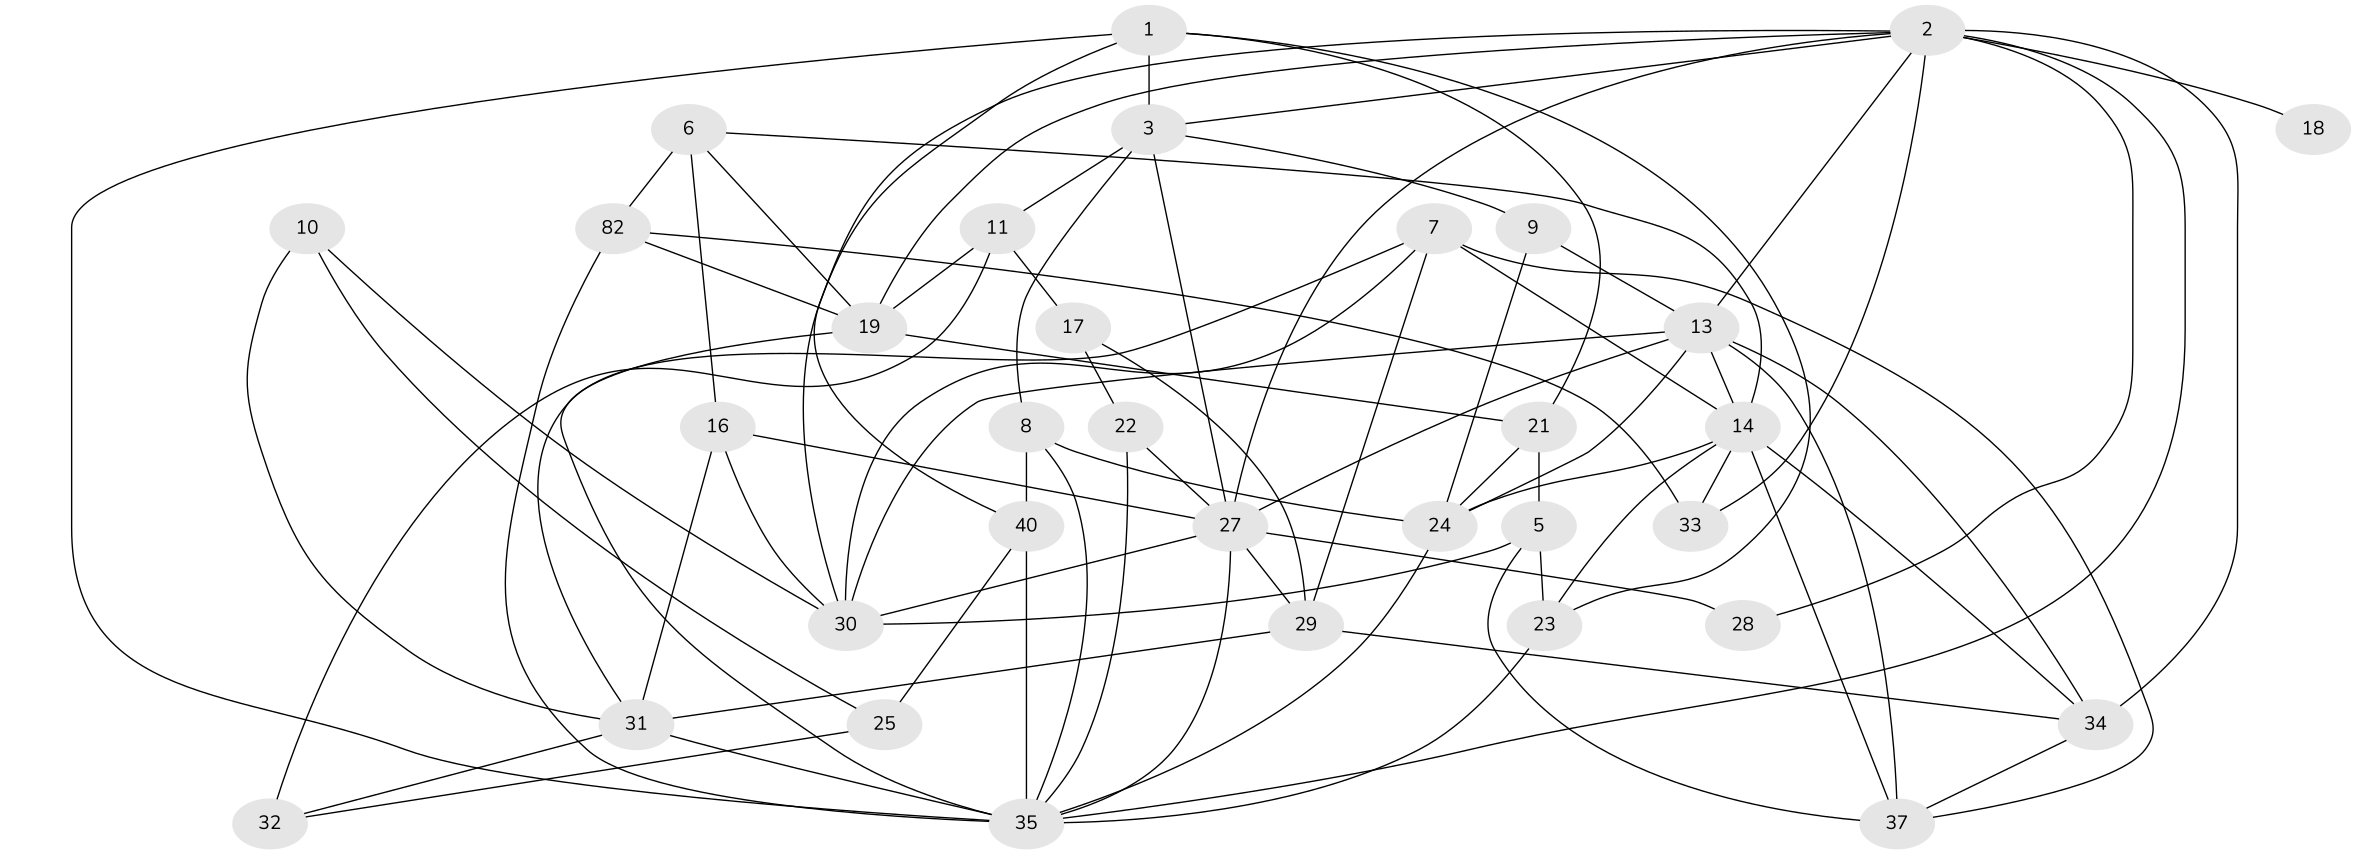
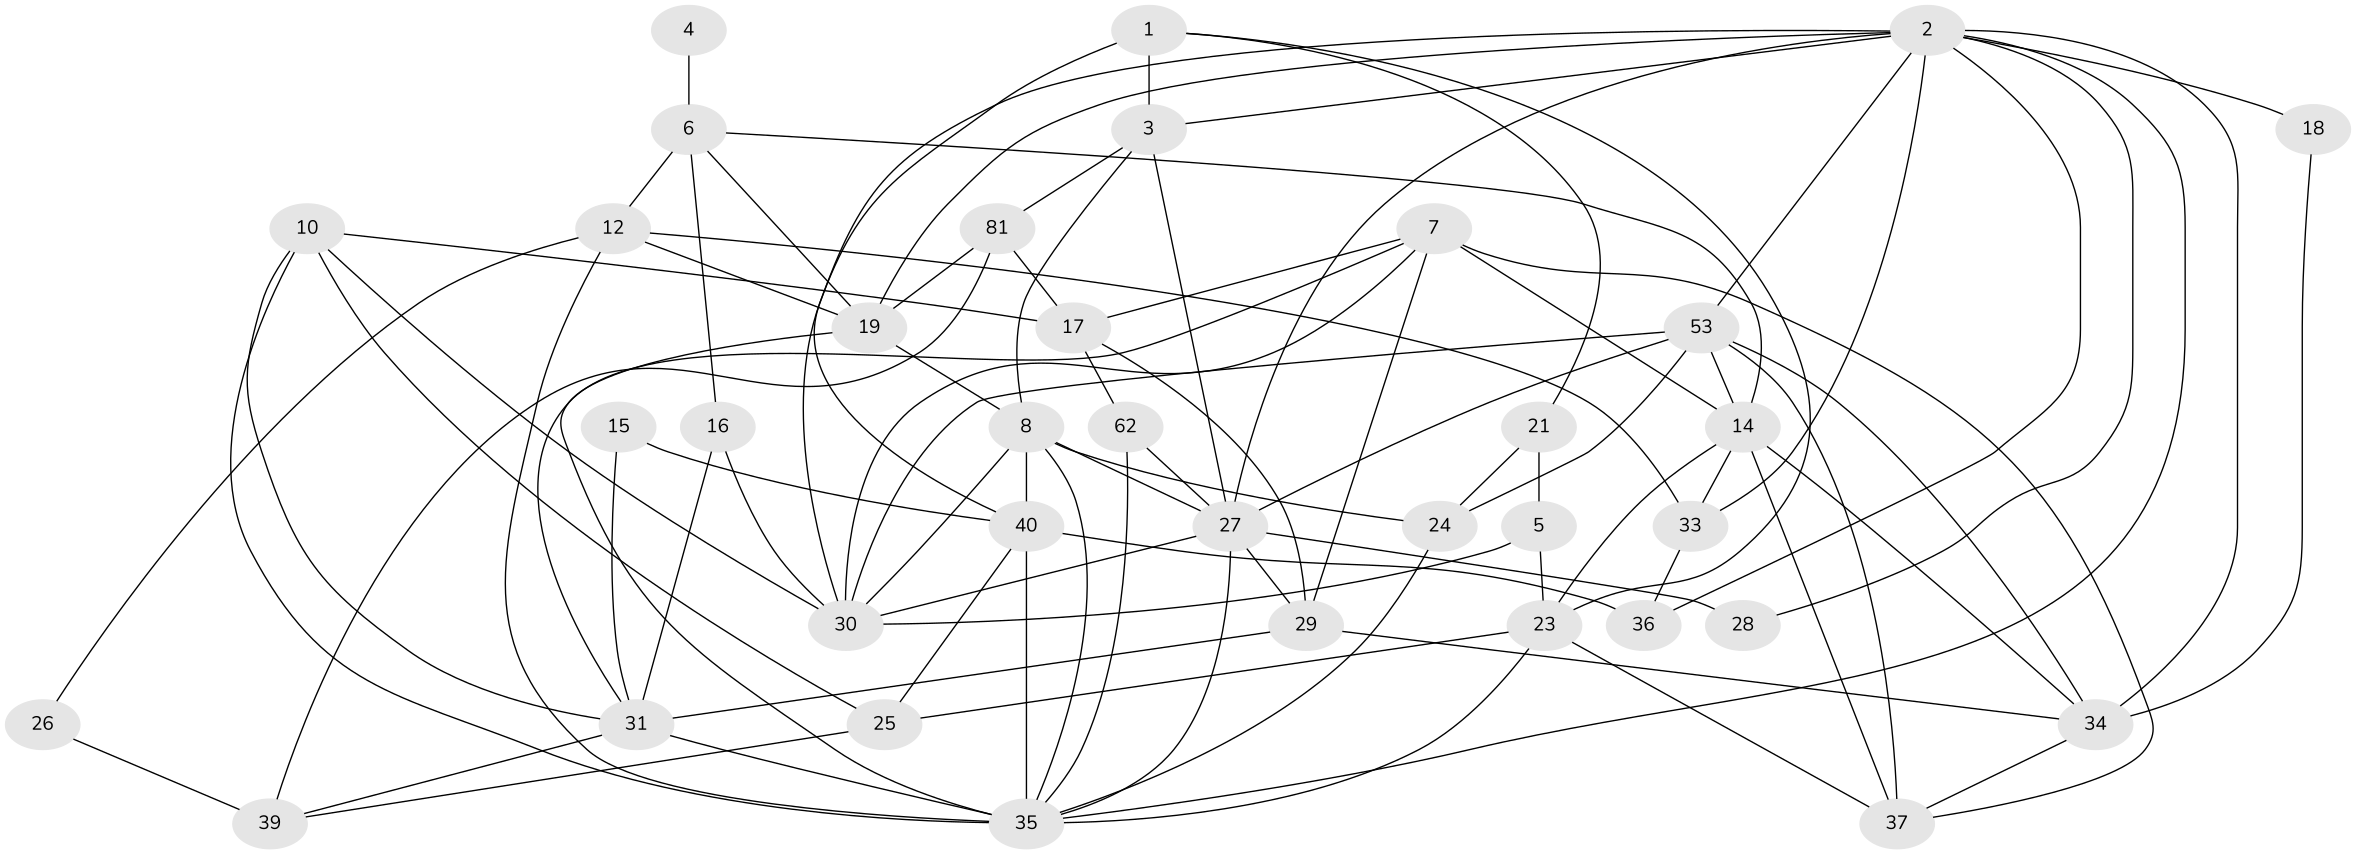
node "4": added
node "82": label "82" -> "12"
node "11": label "11" -> "81"
node "9": removed
edge "10" -- "17": added
edge "7" -- "17": added
node "13": label "13" -> "53"
edge "1" -- "35": now "10" -- "35"
edge "19" -- "21": now "19" -- "8"
node "15": added
node "22": label "22" -> "62"
edge "14" -- "24": removed
edge "16" -- "27": now "8" -- "27"
edge "18" -- "34": added
edge "8" -- "30": added
node "36": added
edge "23" -- "25": added
node "26": added
edge "5" -- "37": now "23" -- "37"
node "32": label "32" -> "39"
